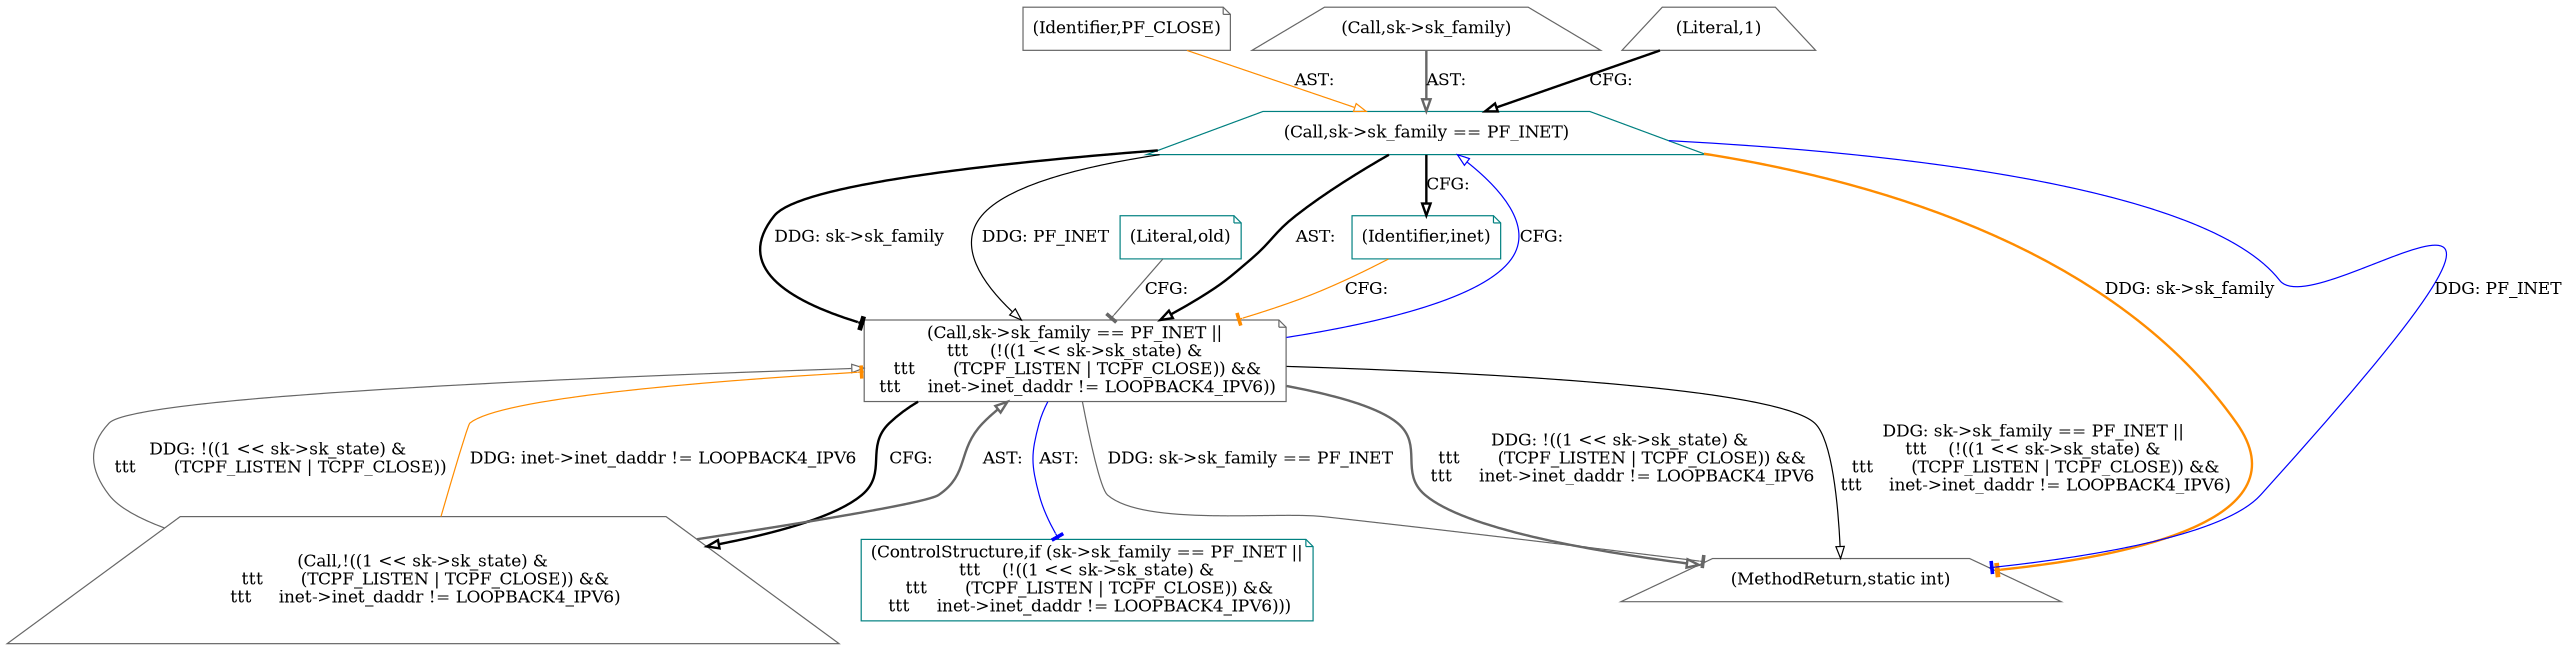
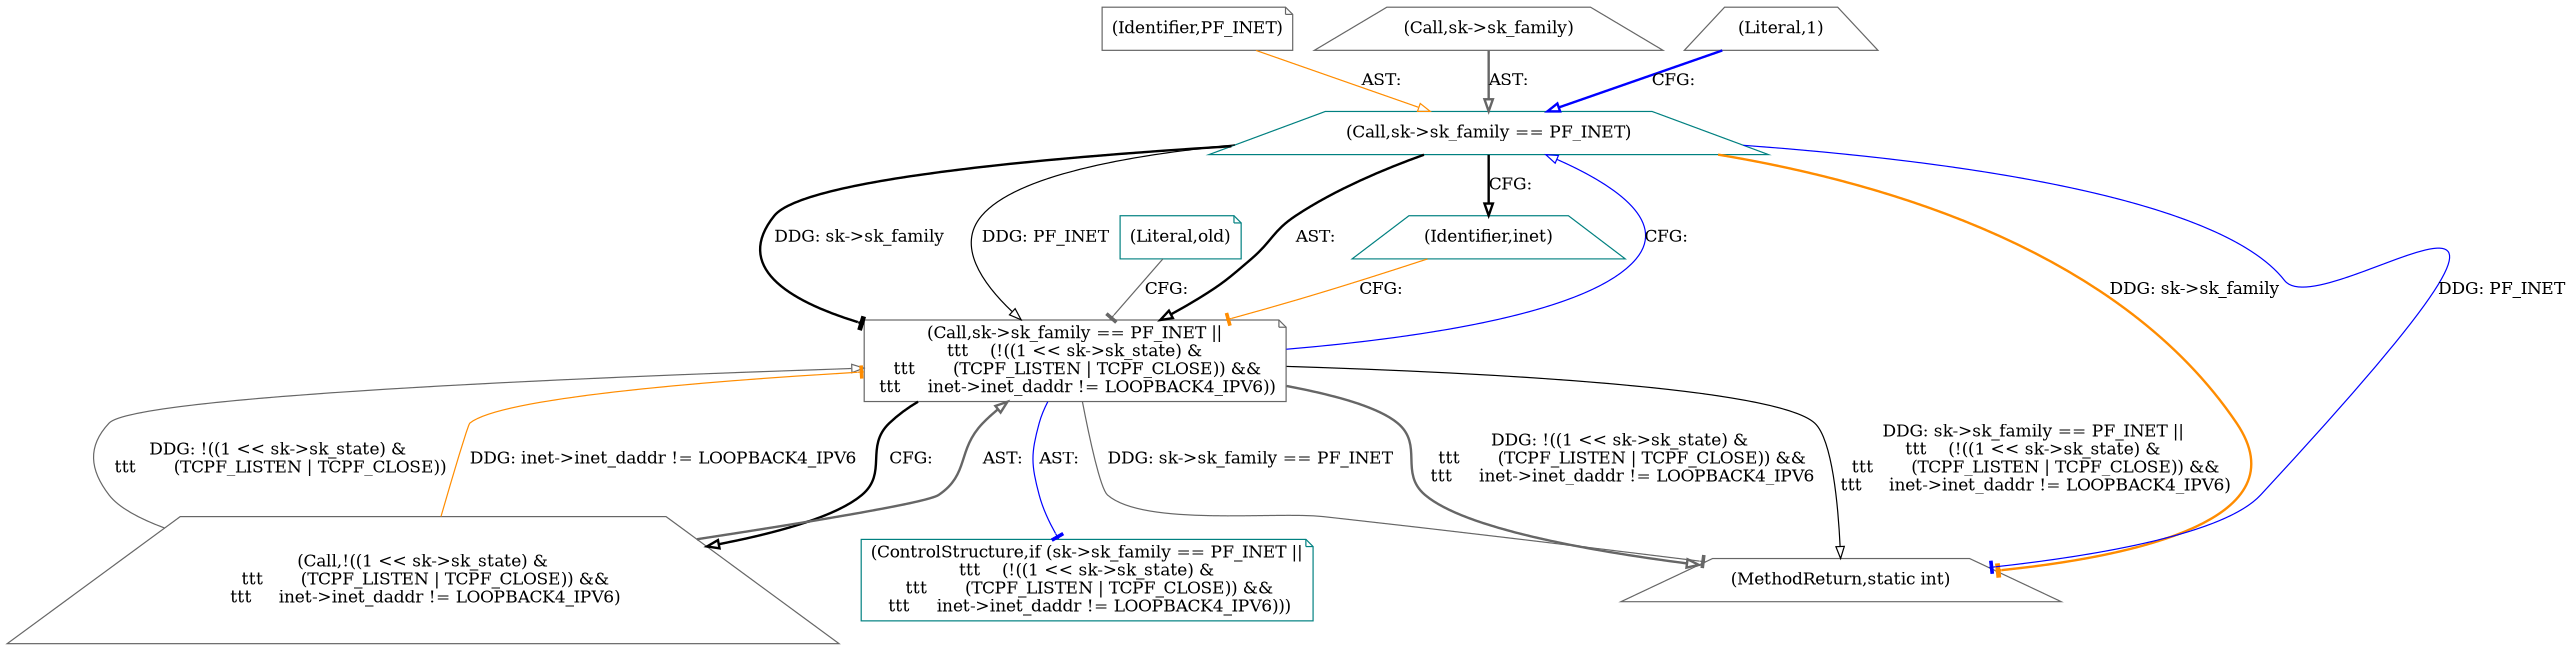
node "(Identifier,PF_CLOSE)": label "(Identifier,PF_CLOSE)" -> "(Identifier,PF_INET)"
edge "(Literal,1)" -> "(Call,sk->sk_family == PF_INET)": color black -> blue
node "(Identifier,inet)": shape note -> trapezium
